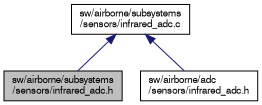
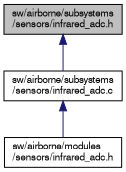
edge "sw/airborne/subsystems /sensors/infrared_adc.h" -> "sw/airborne/subsystems /sensors/infrared_adc.c": reversed
node "sw/airborne/adc /sensors/infrared_adc.h": label "sw/airborne/adc /sensors/infrared_adc.h" -> "sw/airborne/modules /sensors/infrared_adc.h"
